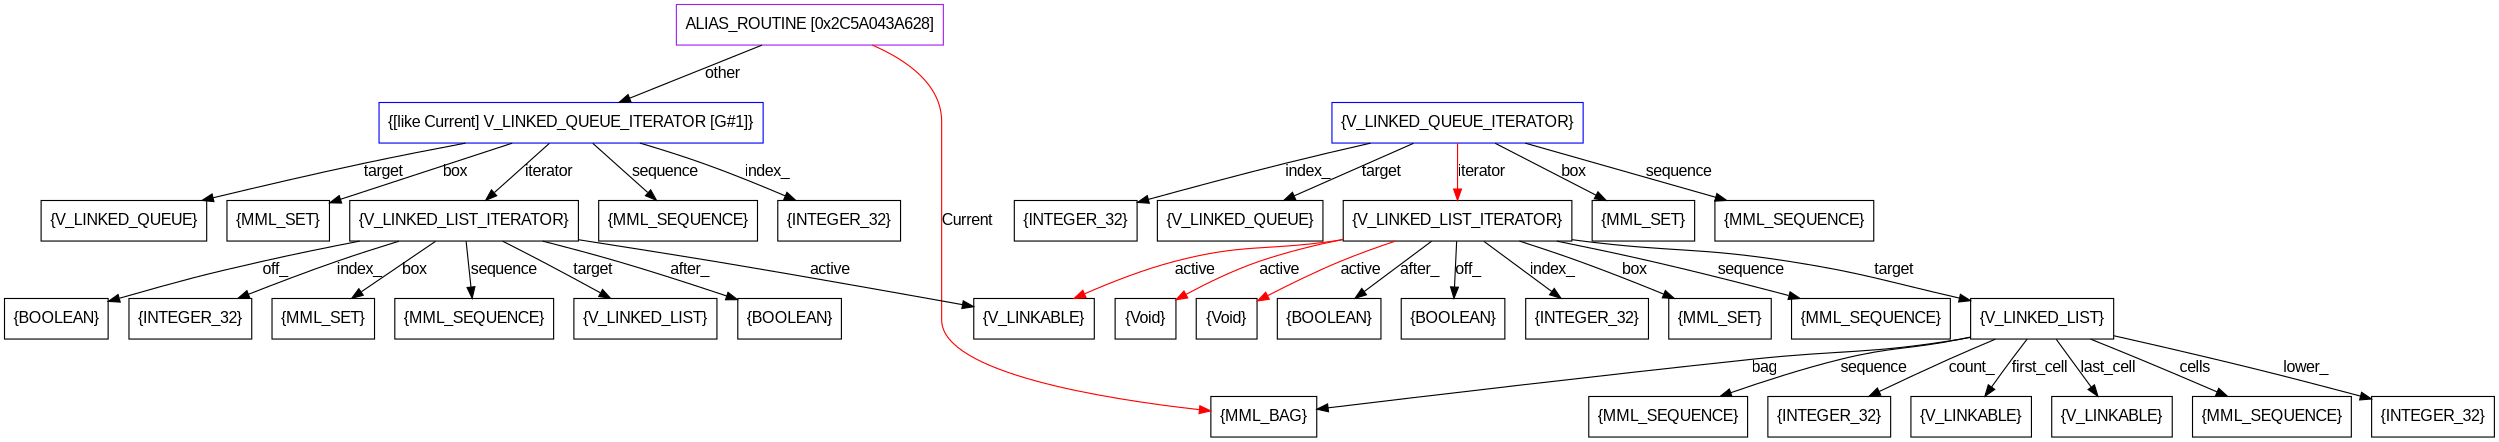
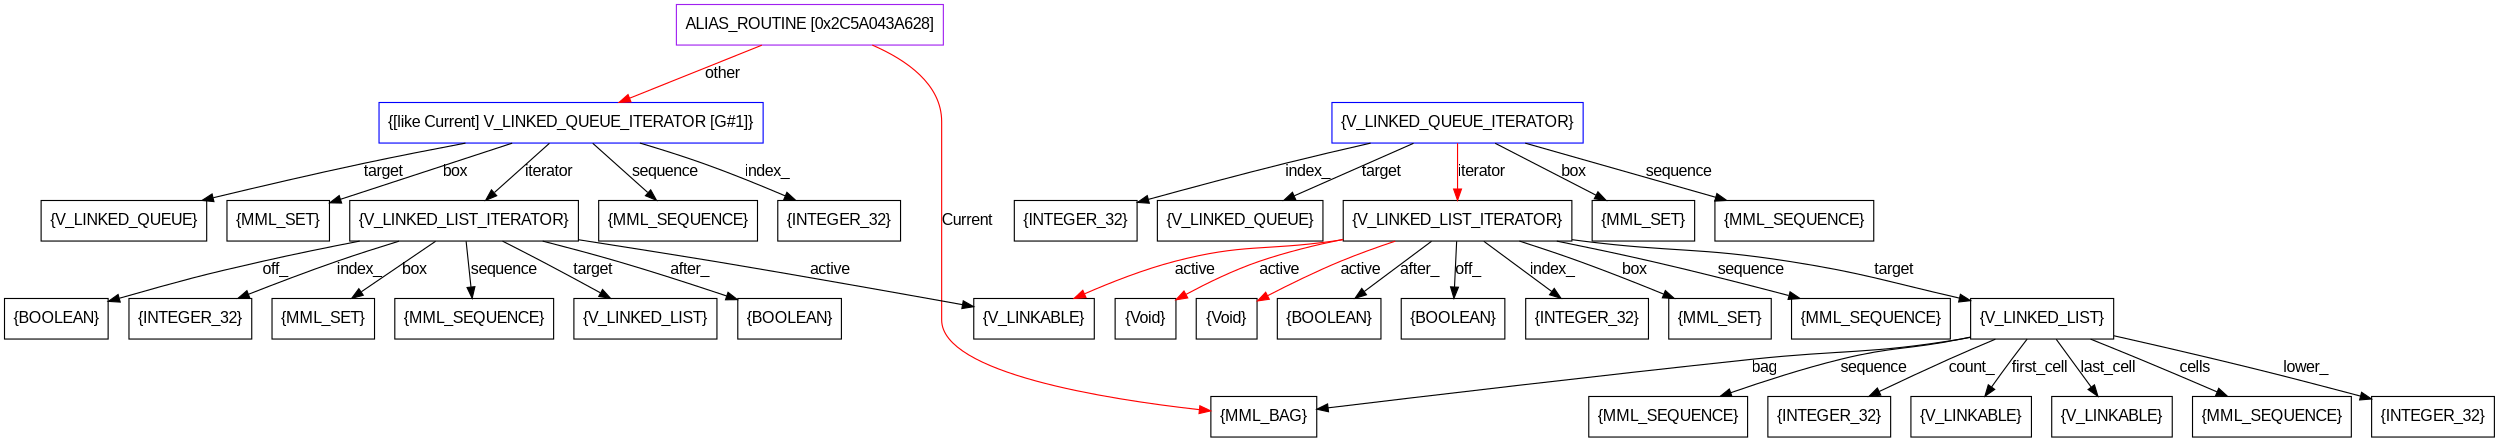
edge "ALIAS_ROUTINE [0x2C5A043A628]" -> "{[like Current] V_LINKED_QUEUE_ITERATOR [G#1]}": color black -> red
